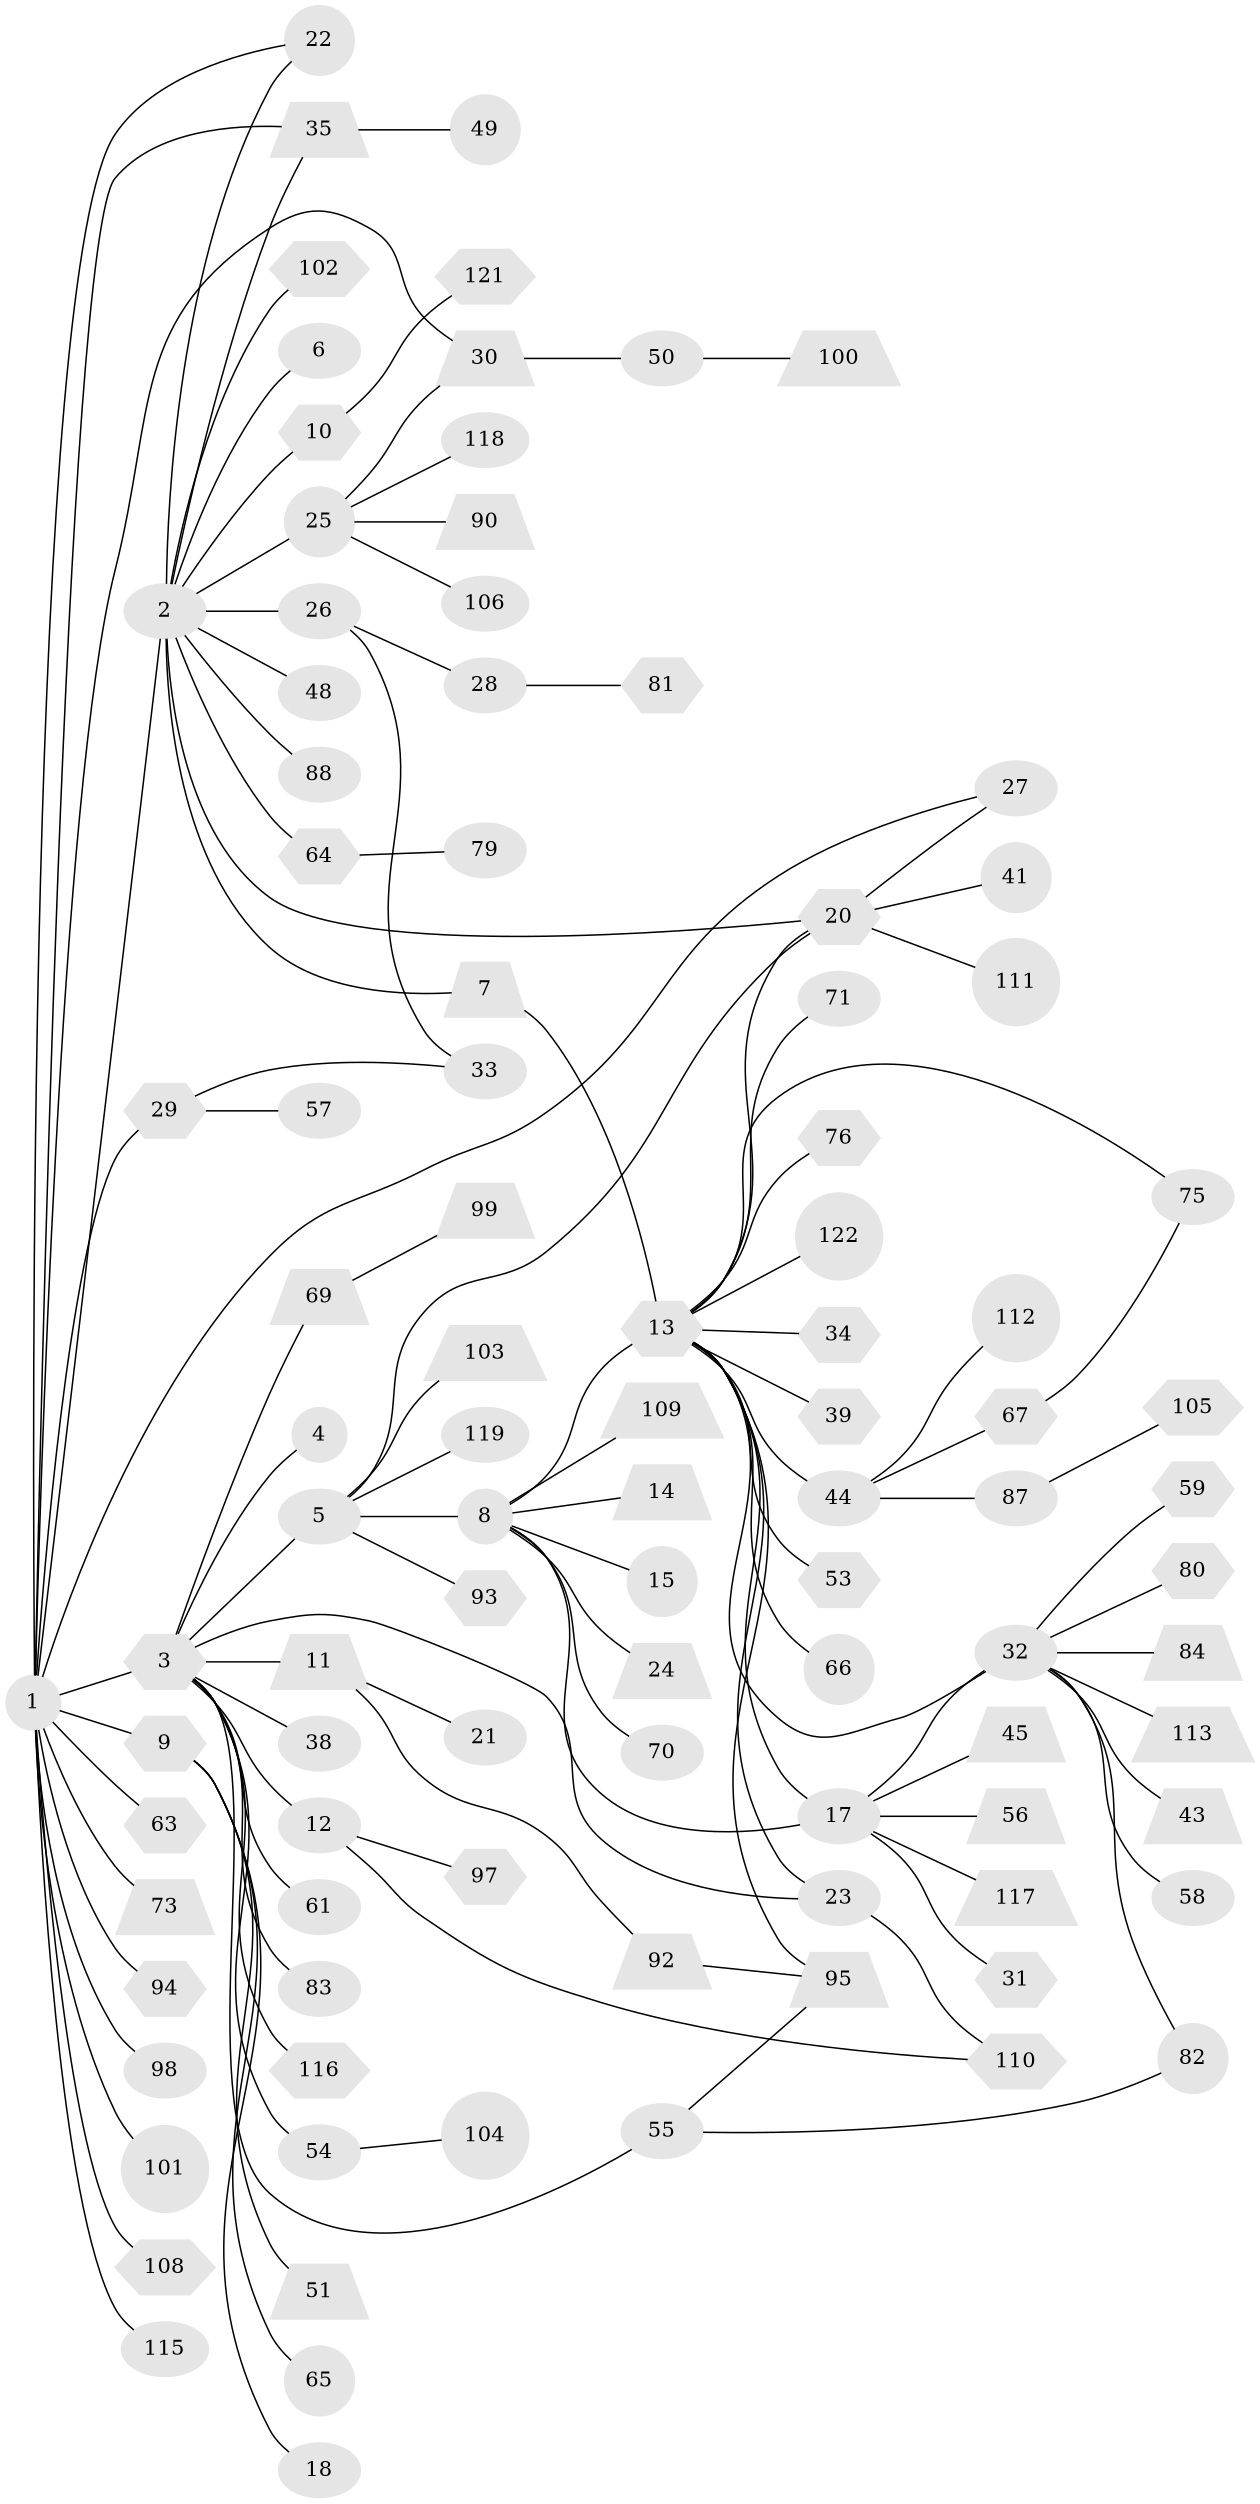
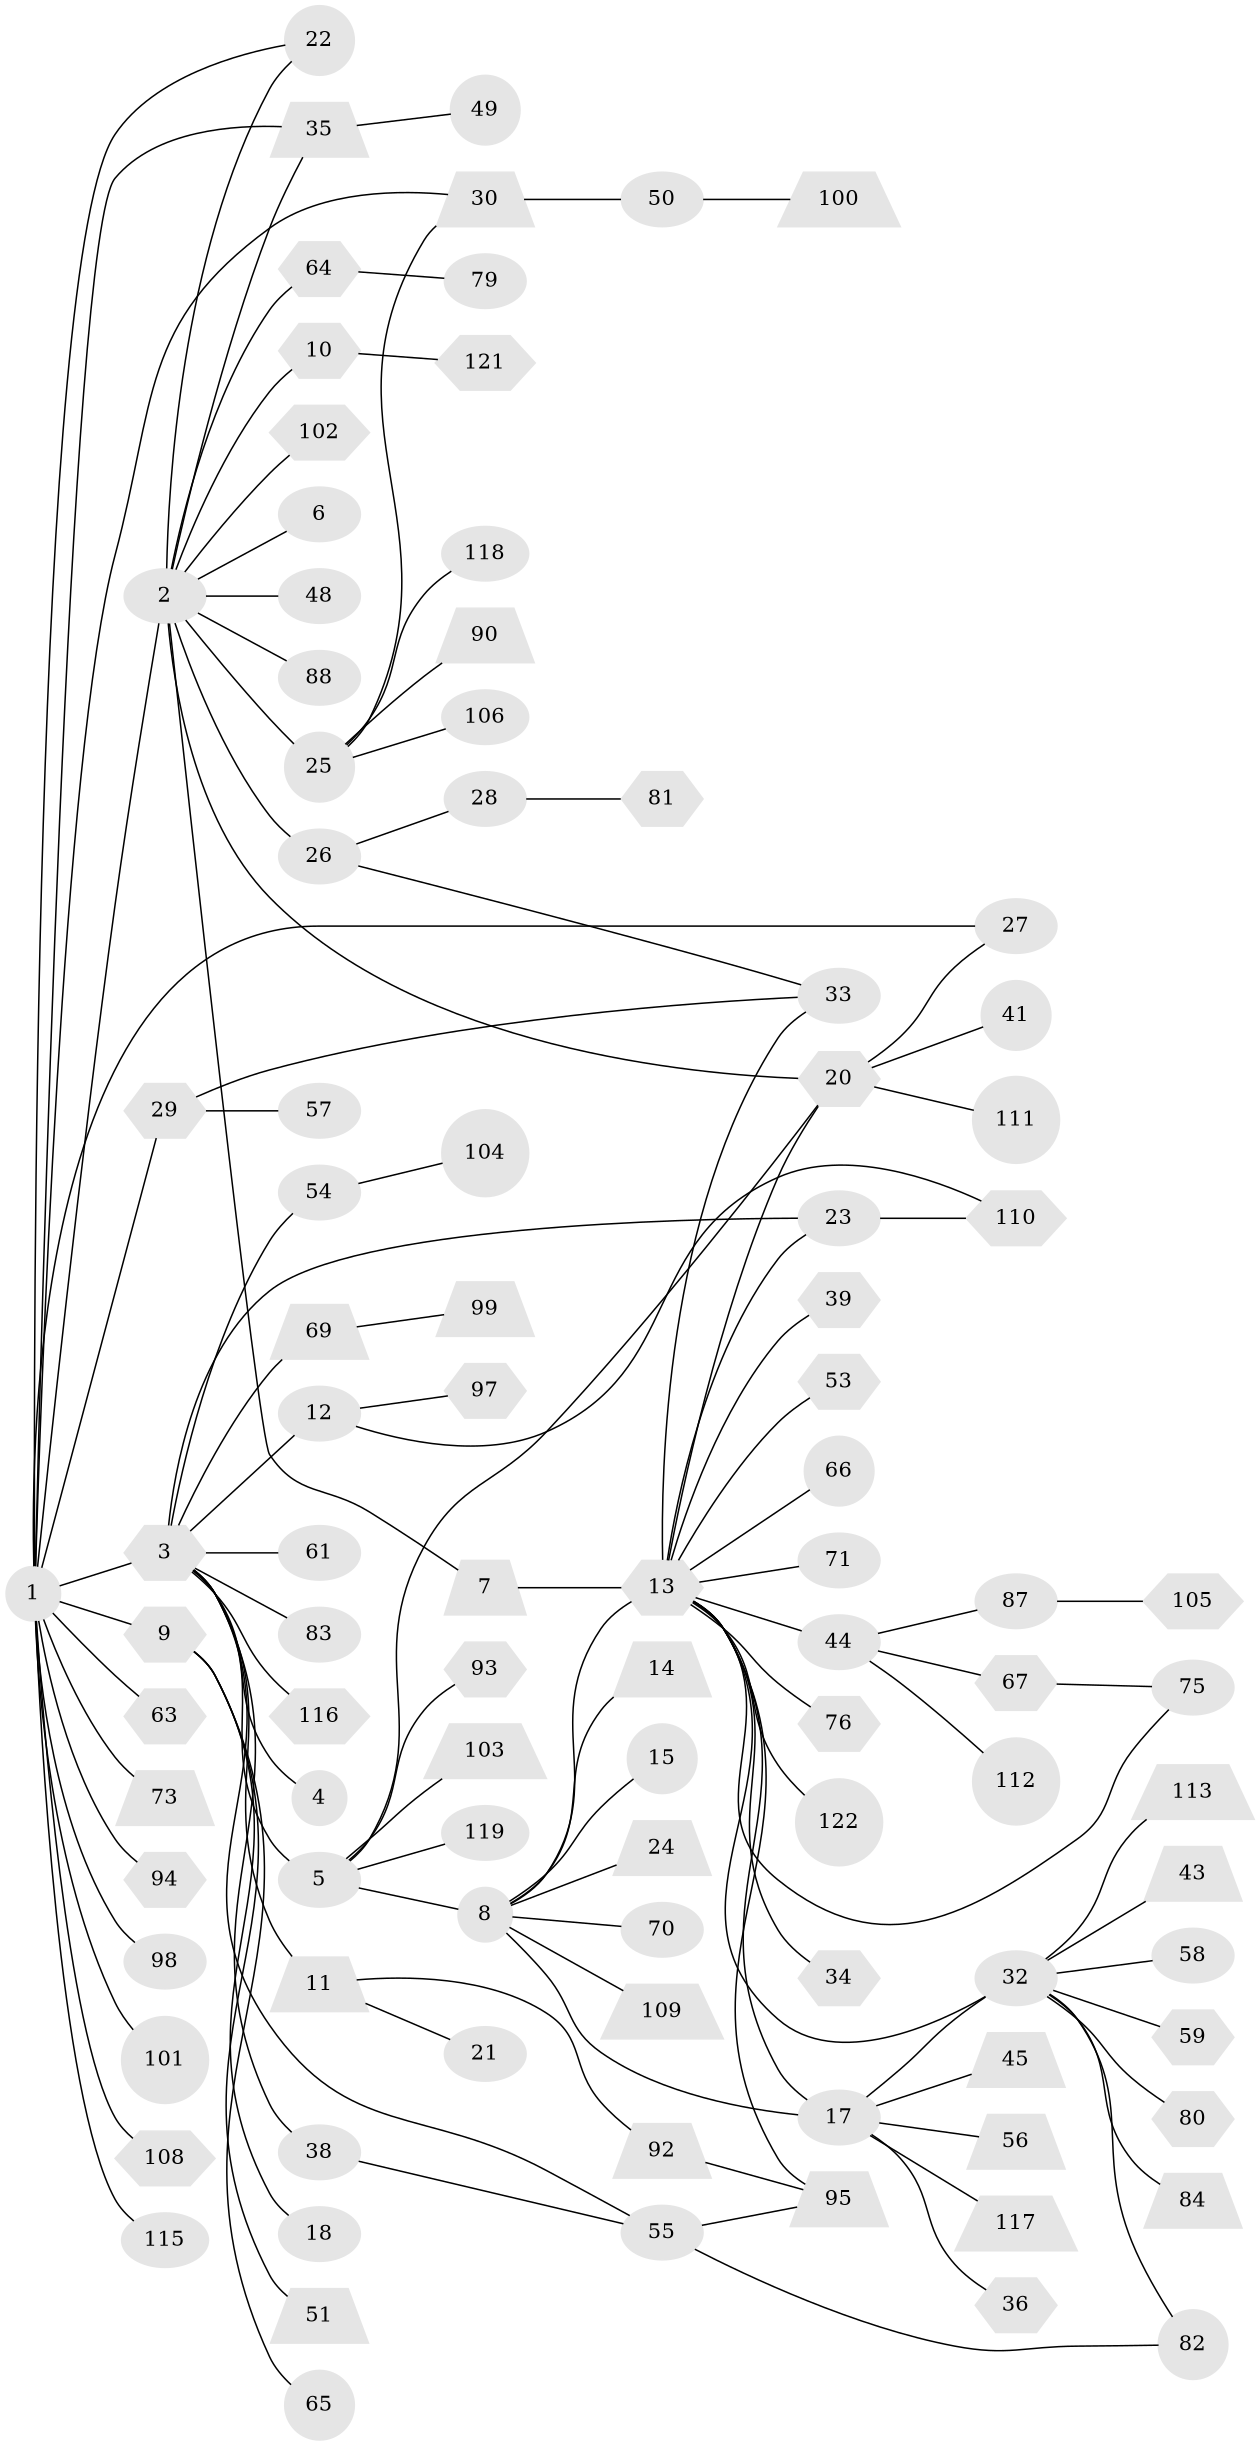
edge "33" -- "13": added
node "31": label "31" -> "36"
edge "38" -- "55": added
